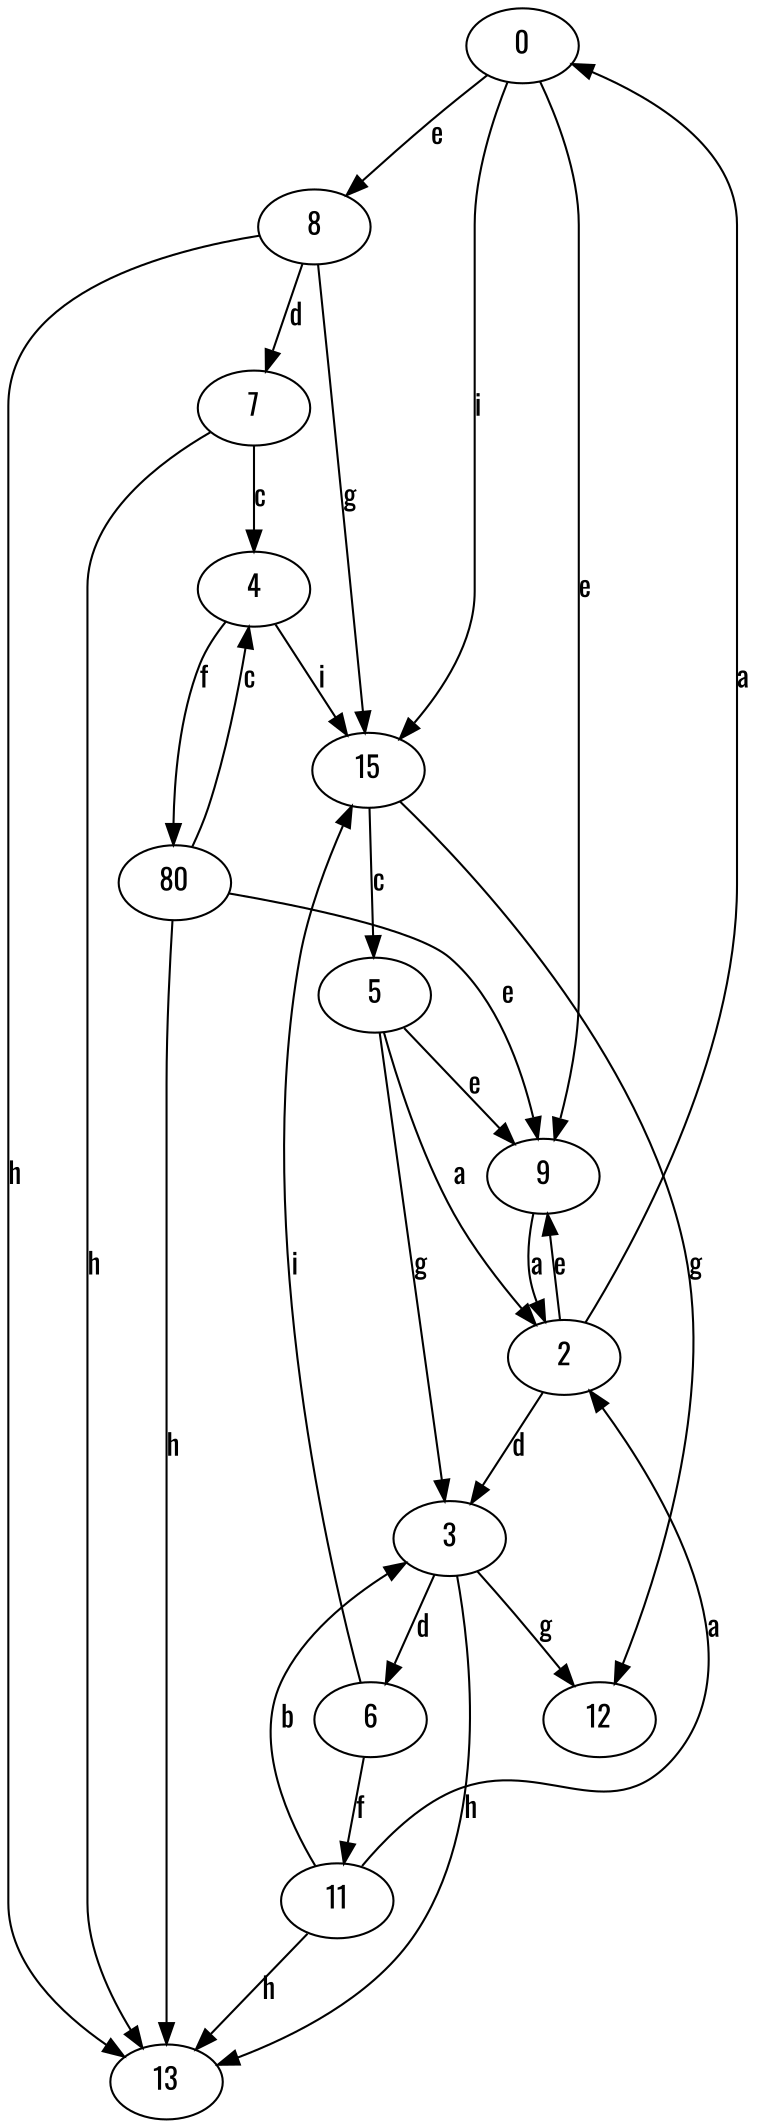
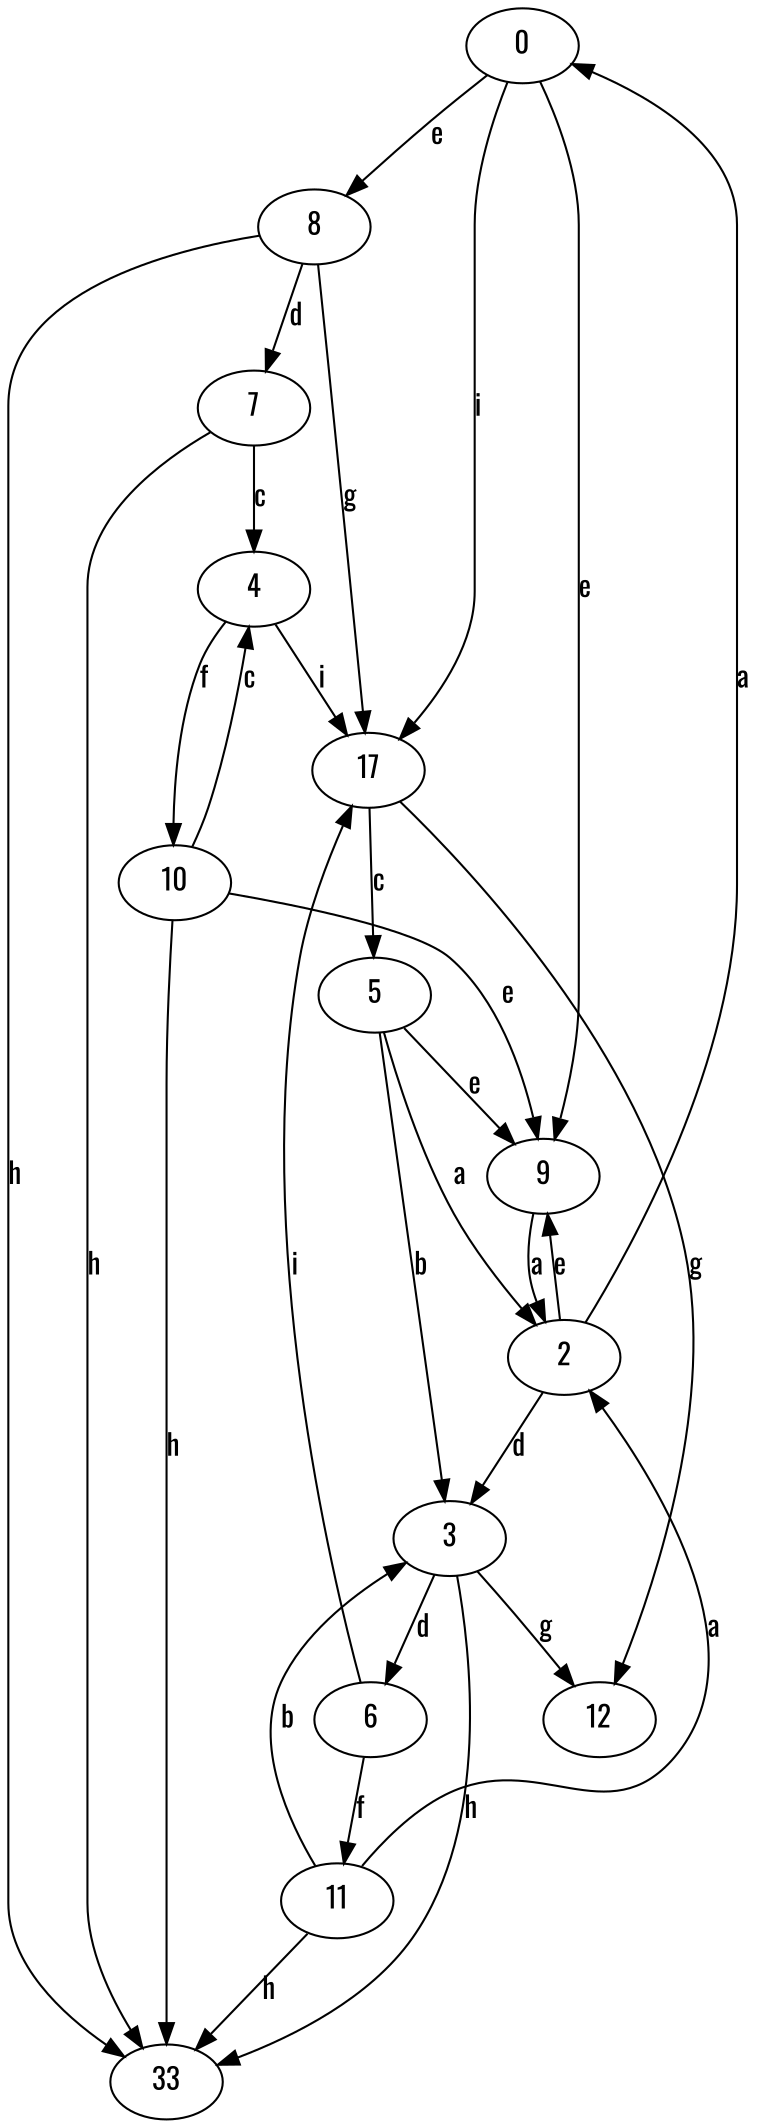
node "15": label "15" -> "17"
node "80": label "80" -> "10"
edge "5" -> "3": label "g" -> "b"
node "13": label "13" -> "33"
